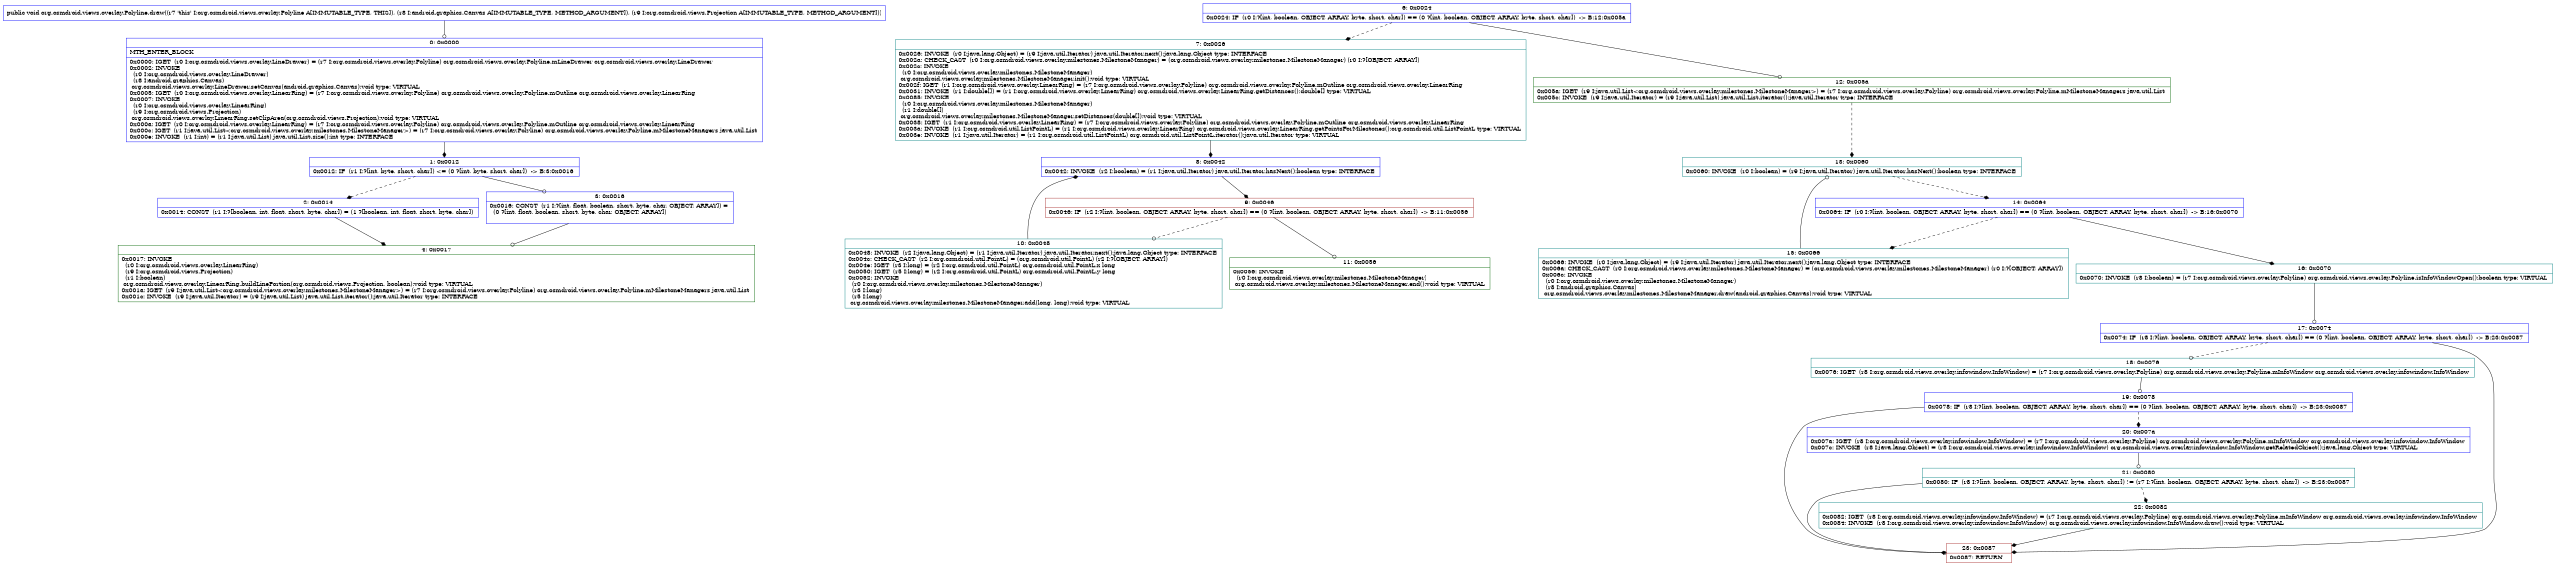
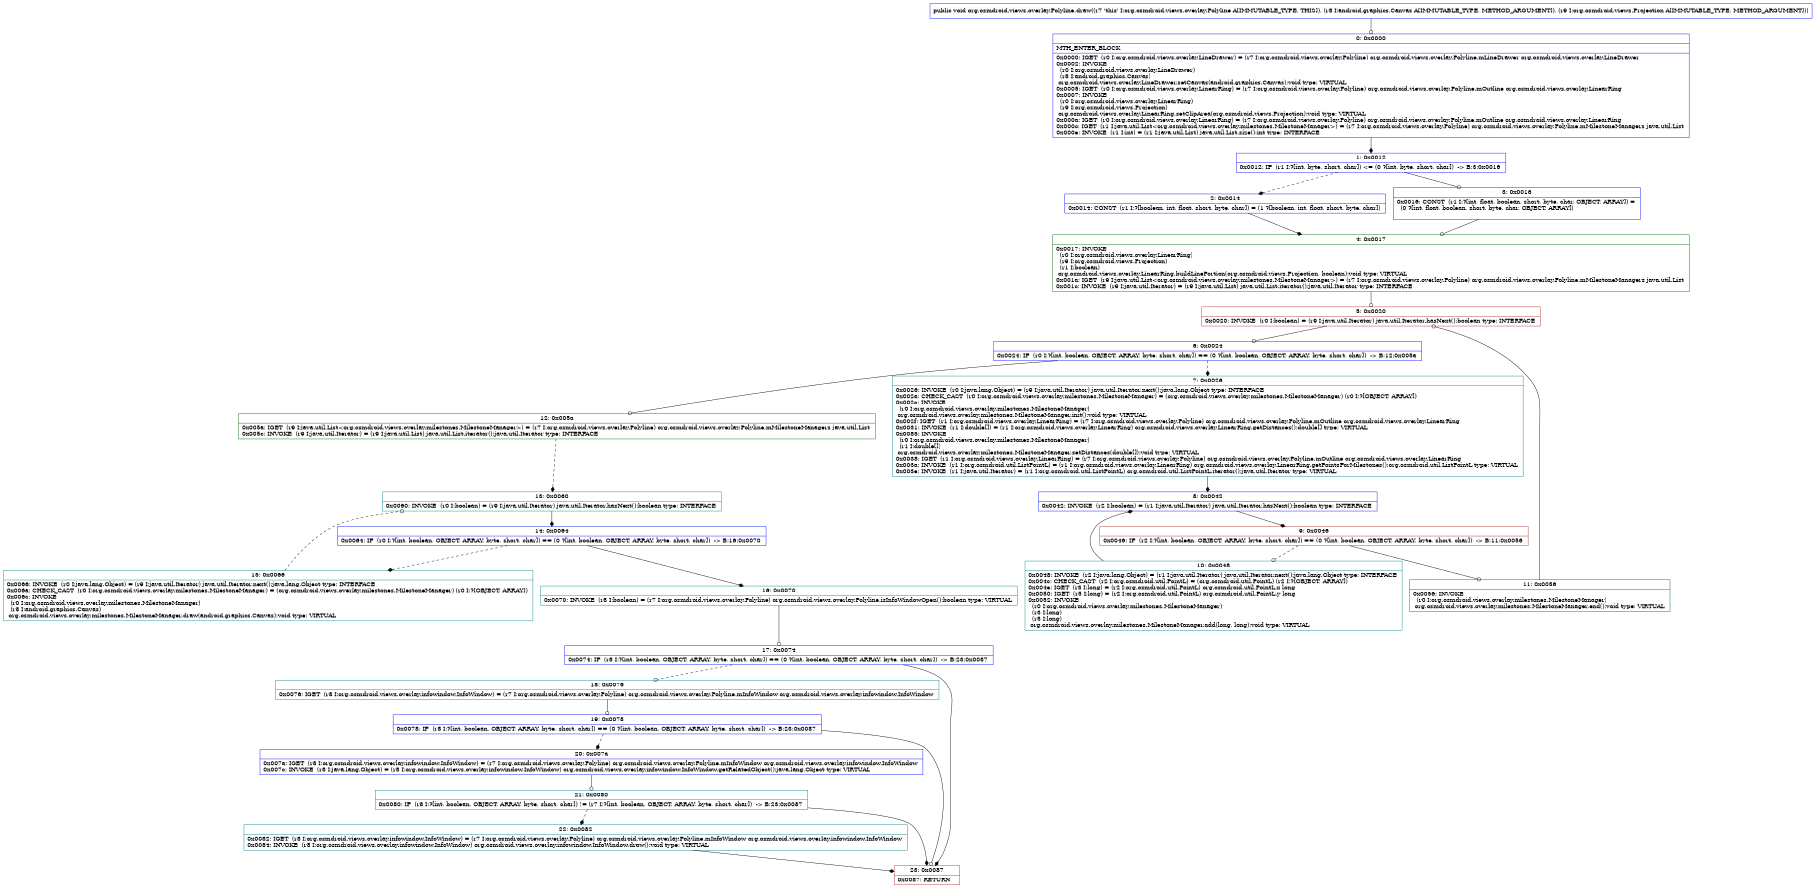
edge "13: 0x0060" -> "14: 0x0064": style dashed -> solid
edge "15: 0x0066" -> "13: 0x0060": style solid -> dashed
node "5: 0x0020": added
